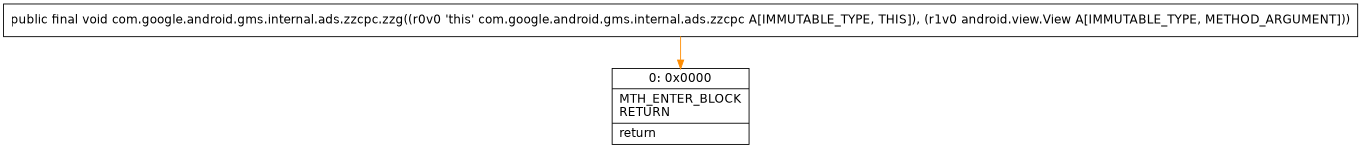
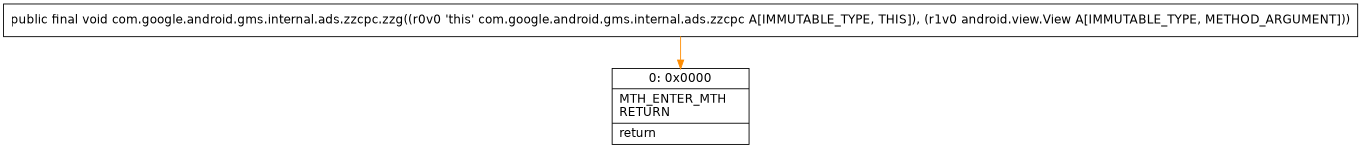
node "0: 0x0000": text "MTH_ENTER_BLOCK" -> "MTH_ENTER_MTH"
